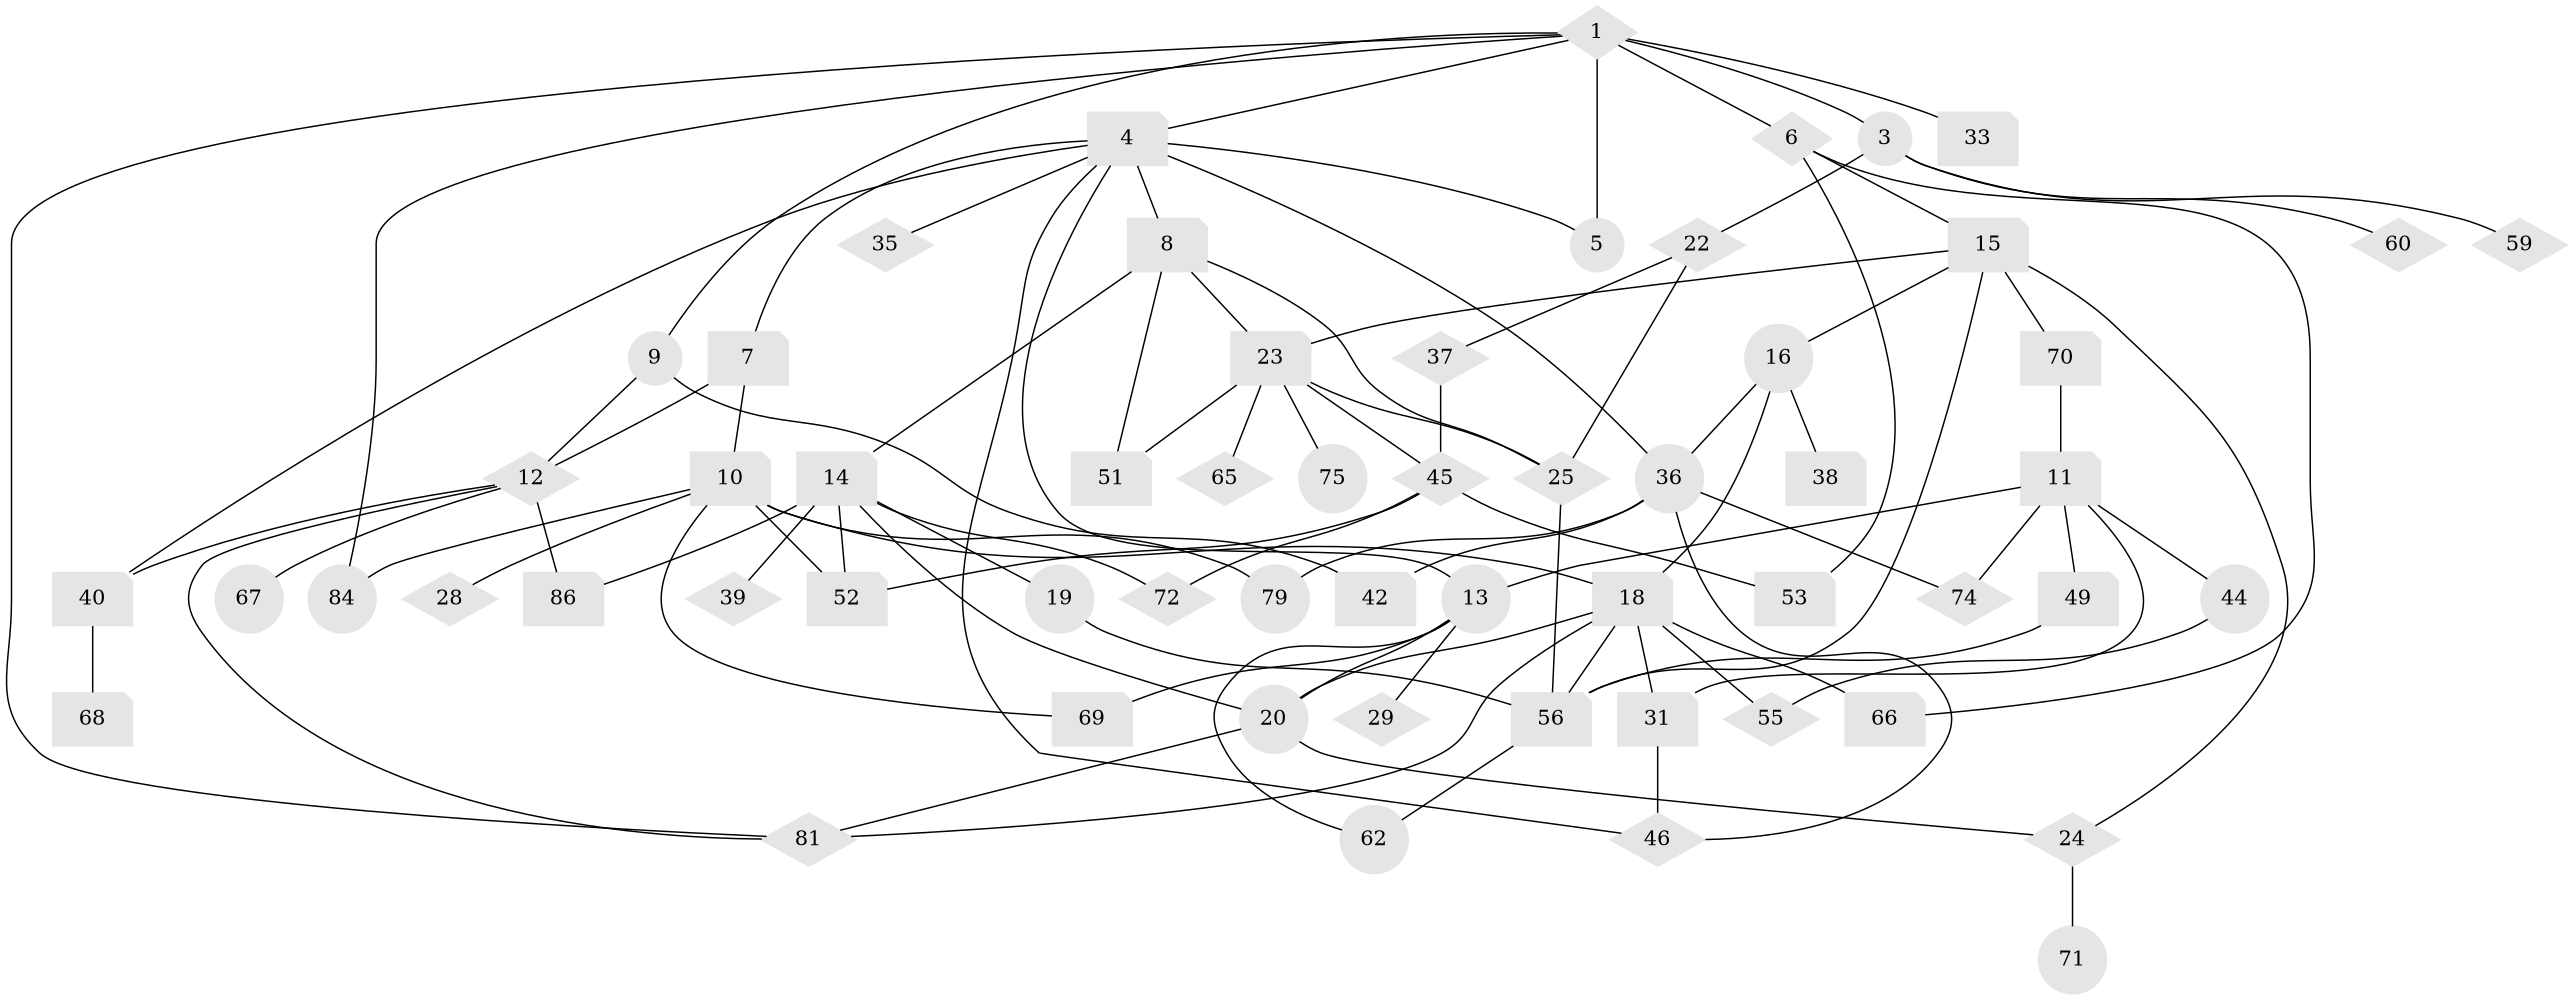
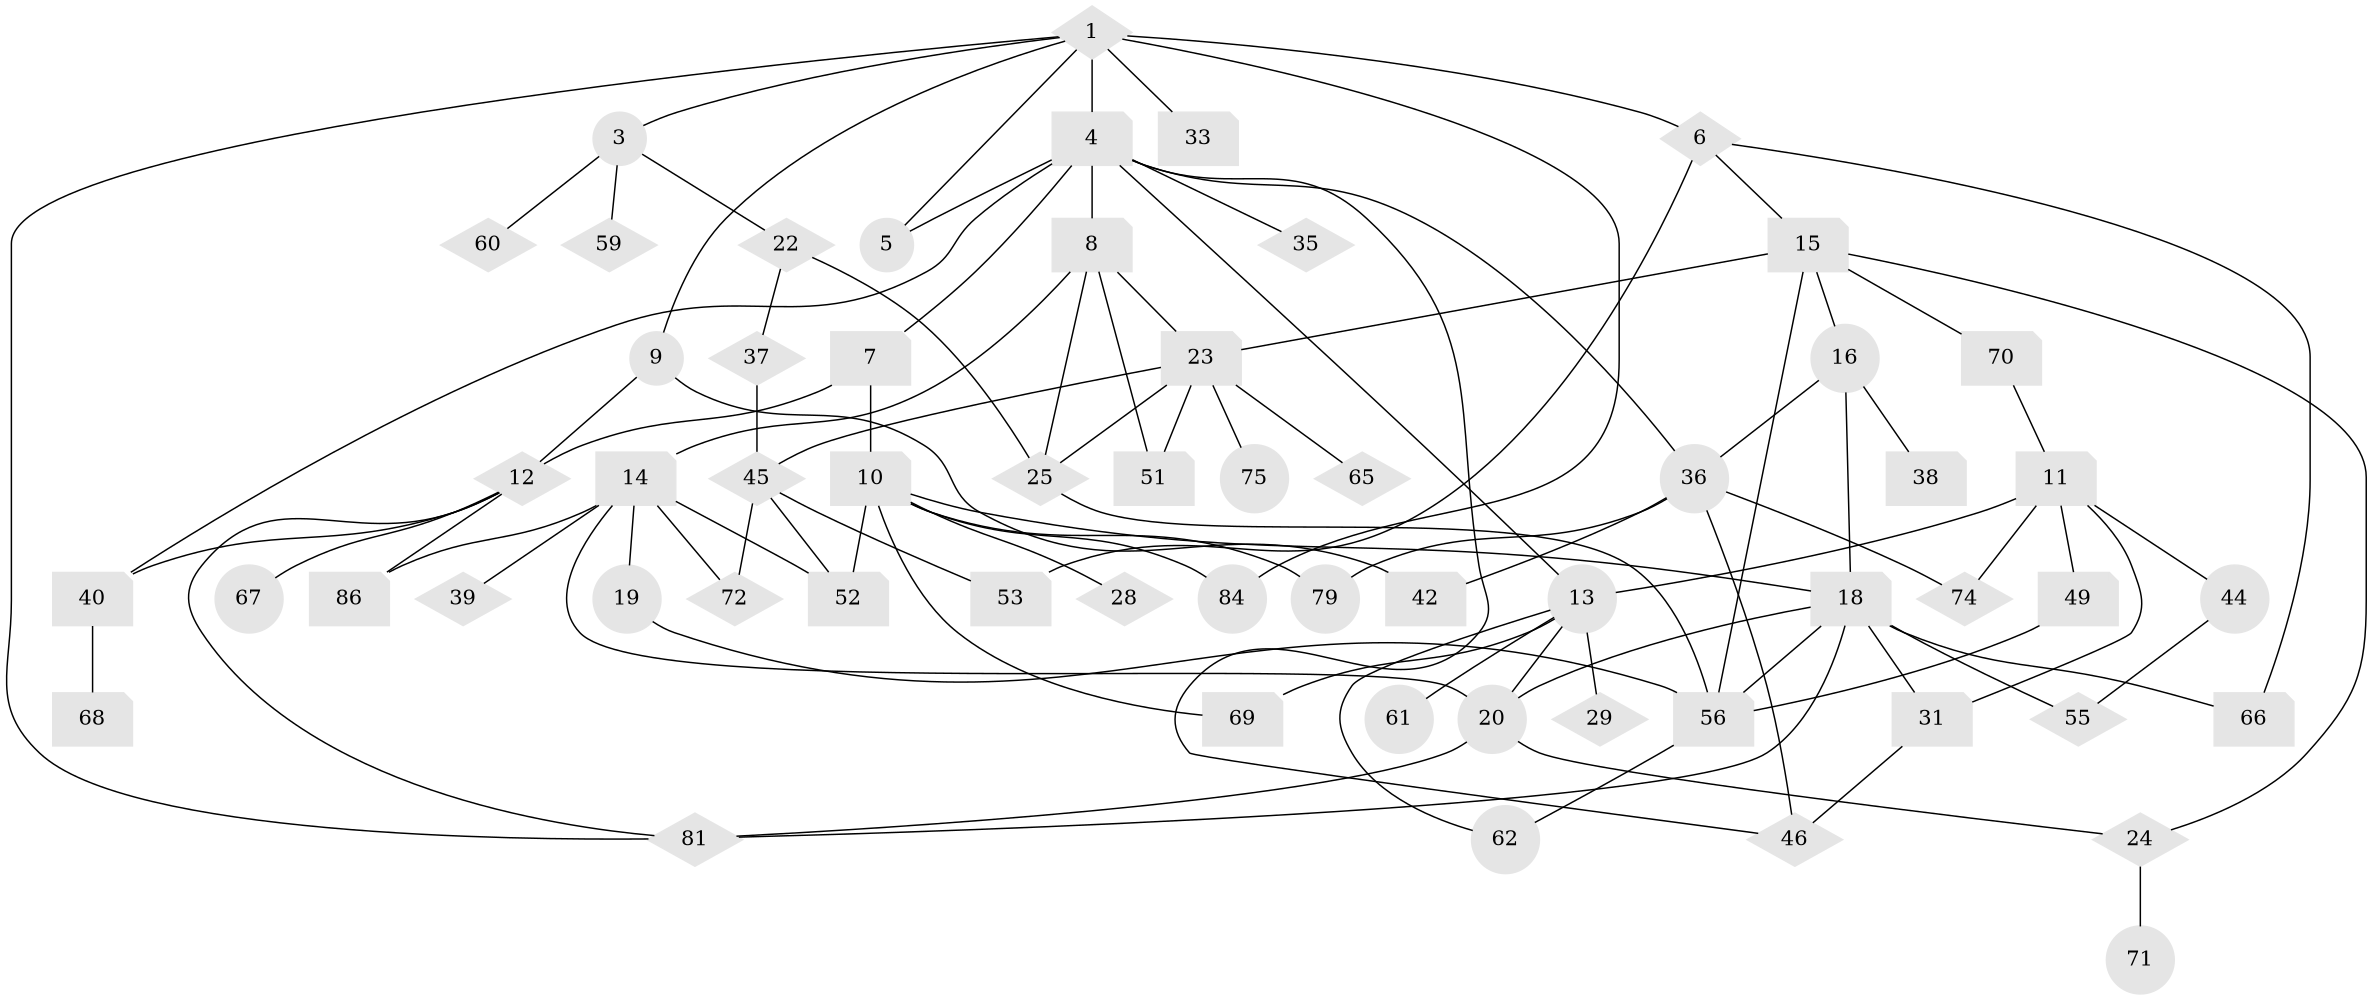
node "61": added
